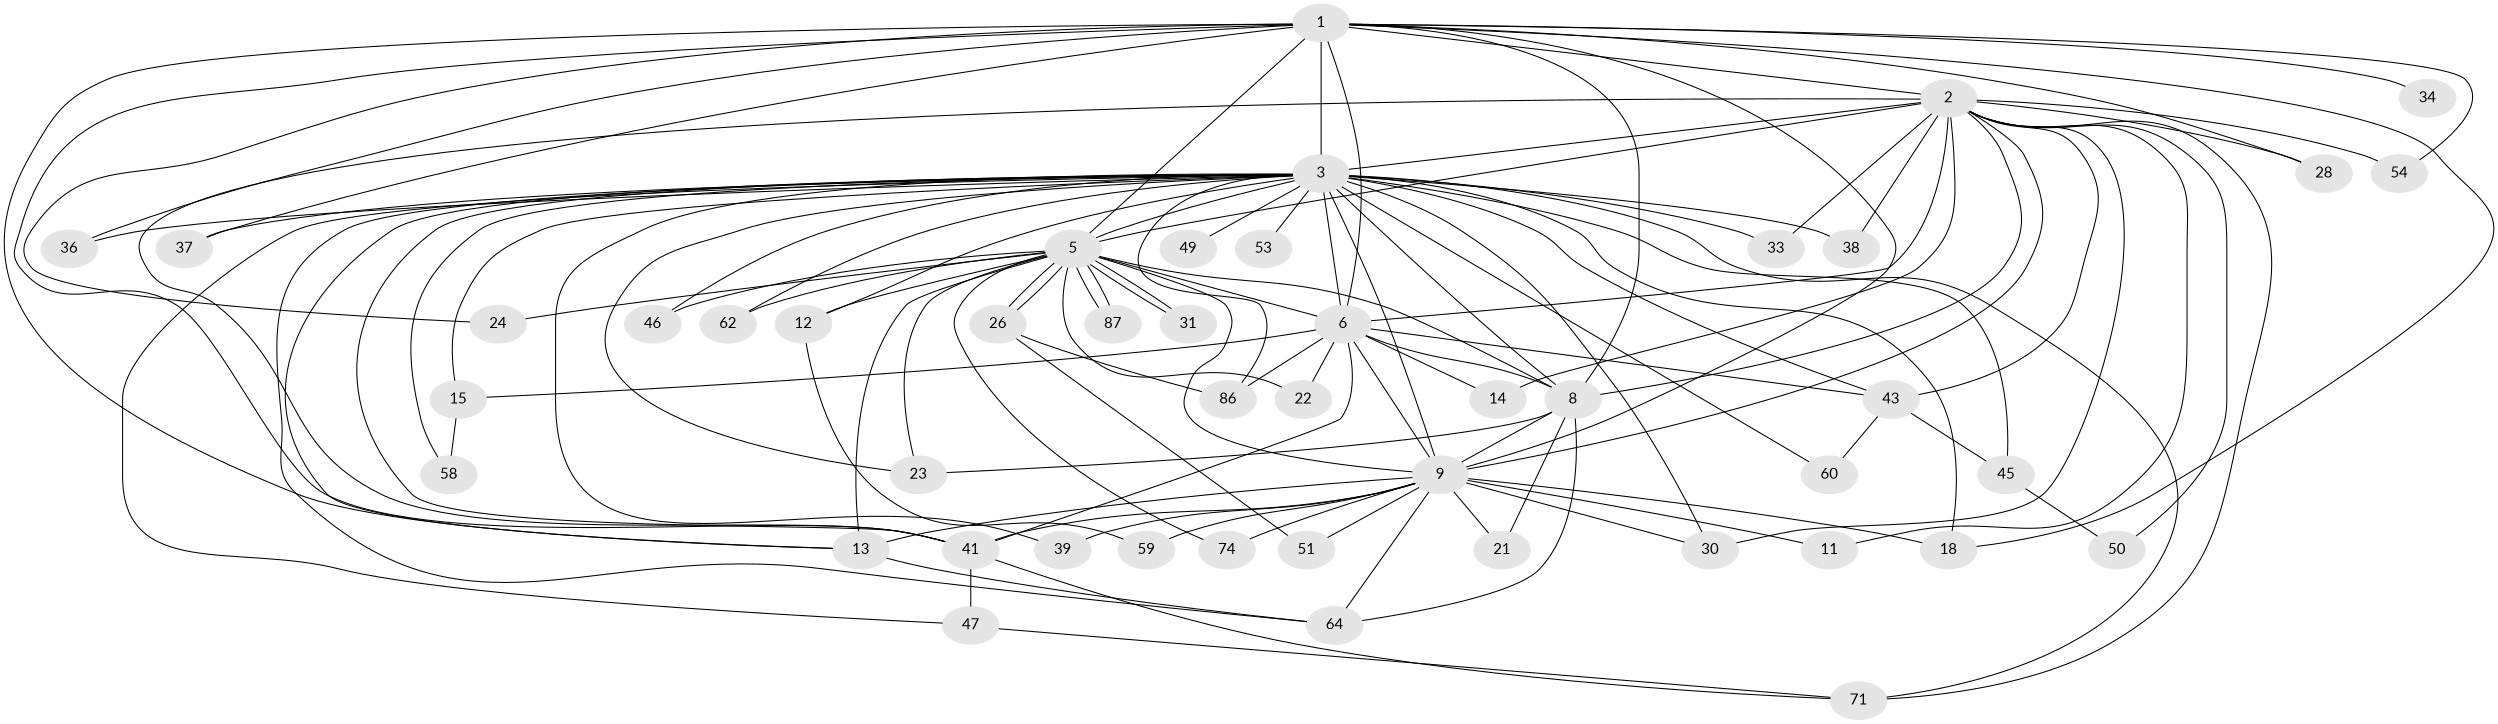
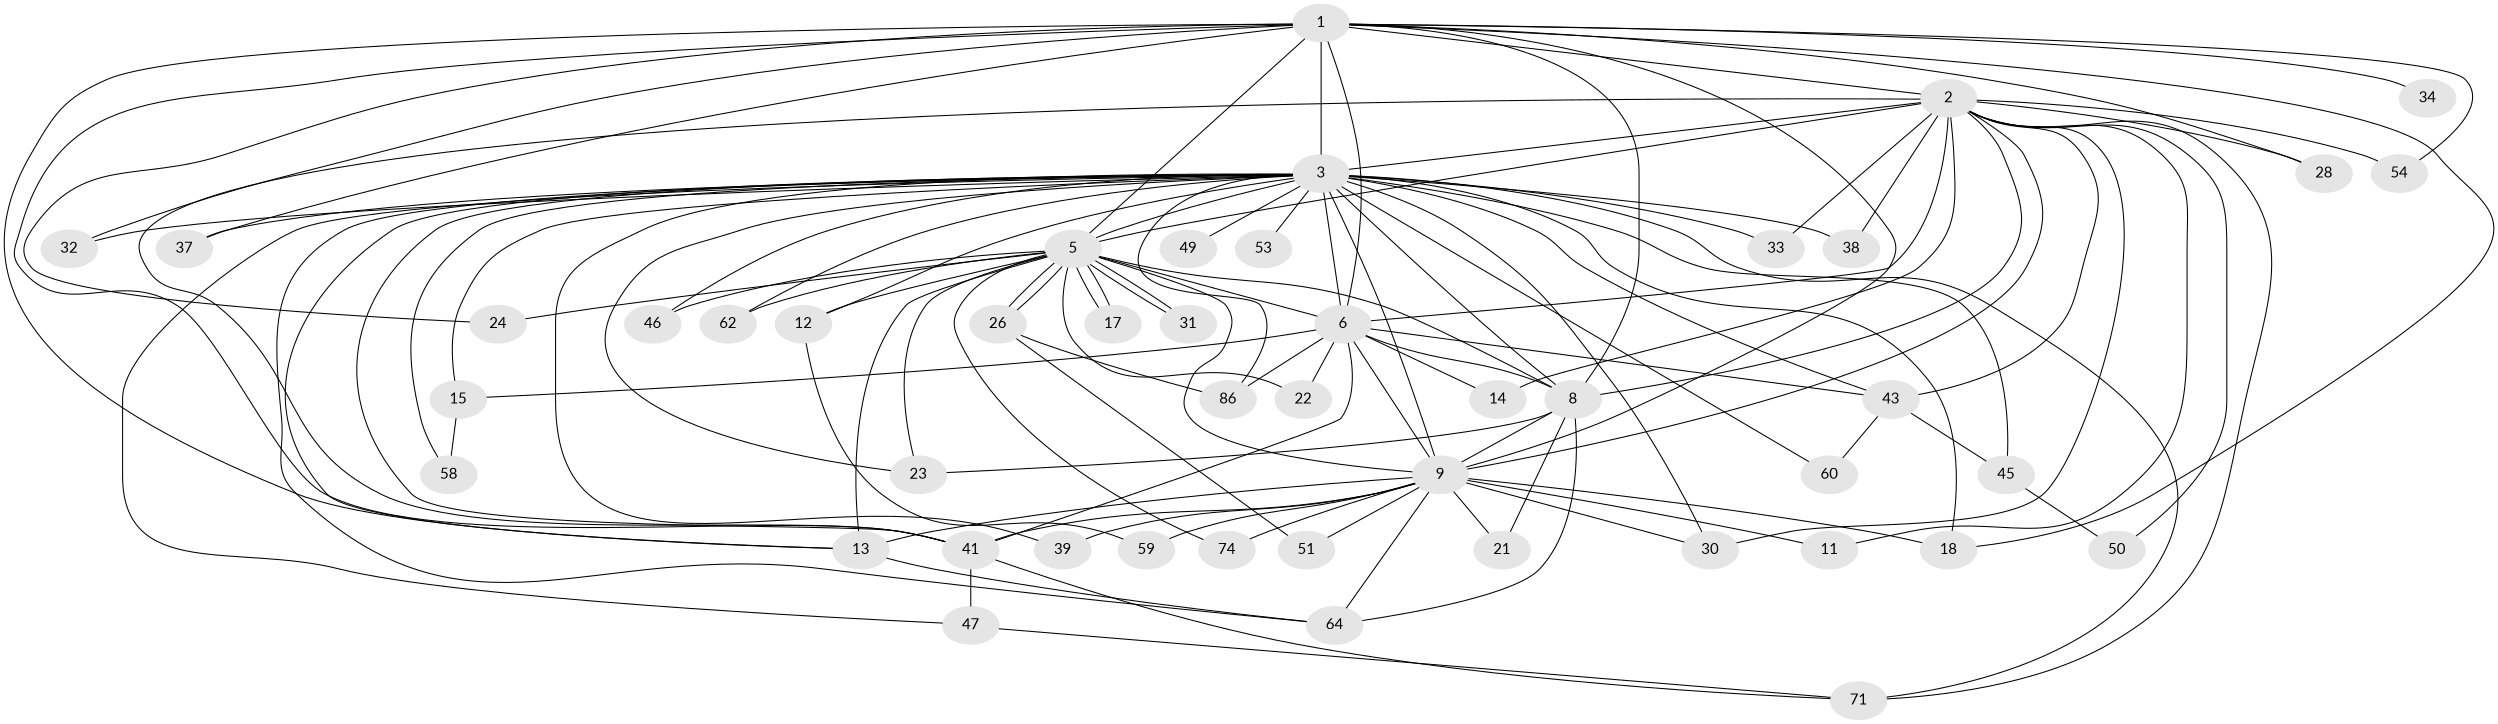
node "36": label "36" -> "32"
node "87": label "87" -> "17"
